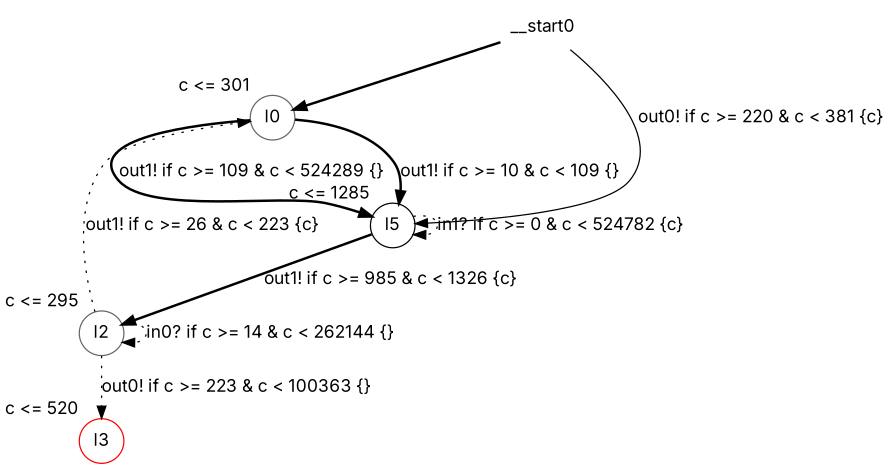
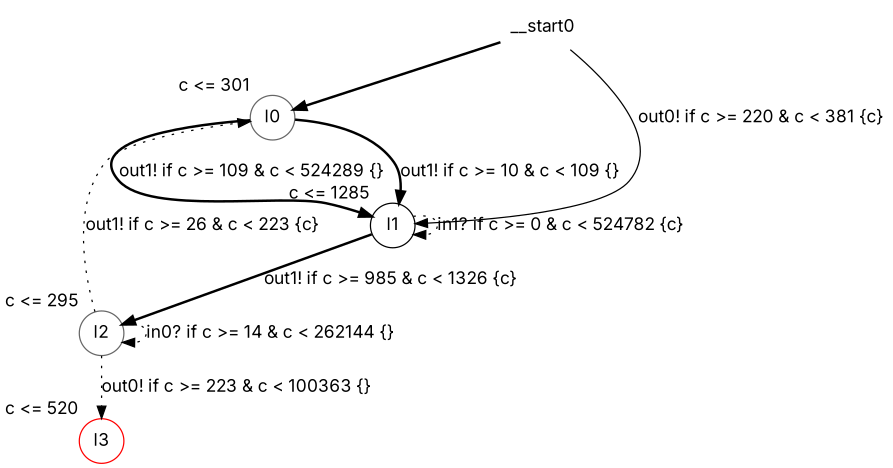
node "l5 c <= 1285": label "l5 c <= 1285" -> "l1 c <= 1285"
